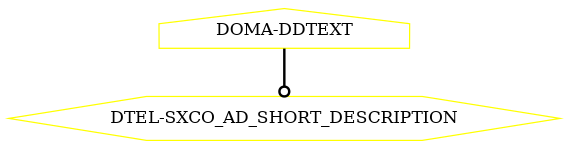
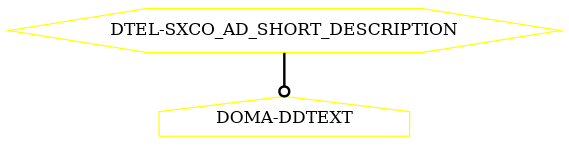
edge "DOMA-DDTEXT" -> "DTEL-SXCO_AD_SHORT_DESCRIPTION": reversed
